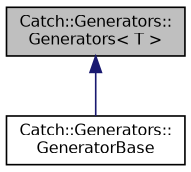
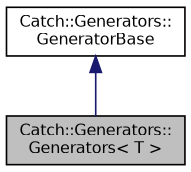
edge "Catch::Generators:: GeneratorBase" -> "Catch::Generators:: Generators< T >": reversed
